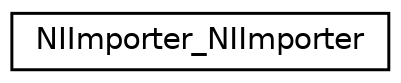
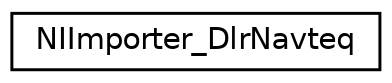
node "NIImporter_NIImporter": label "NIImporter_NIImporter" -> "NIImporter_DlrNavteq"
